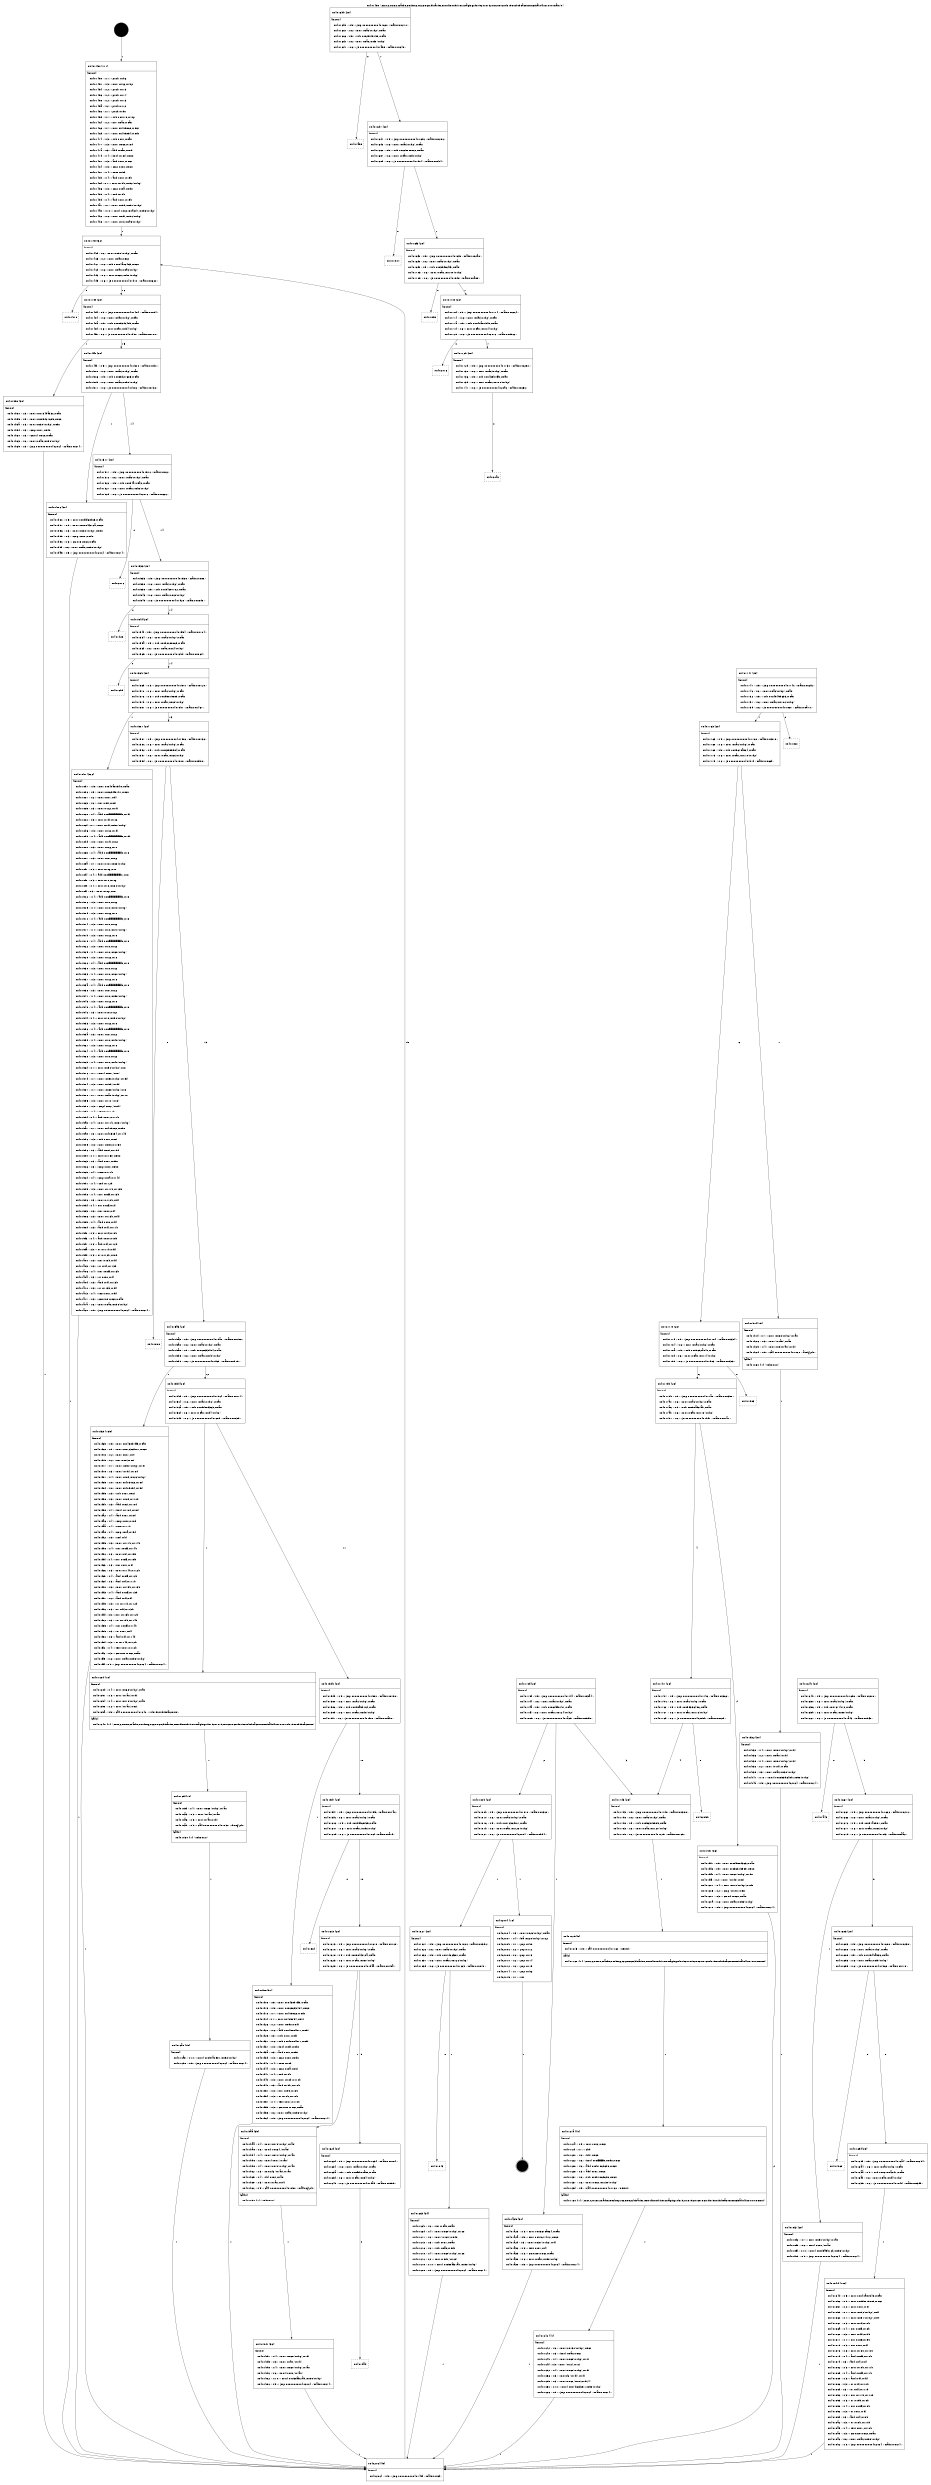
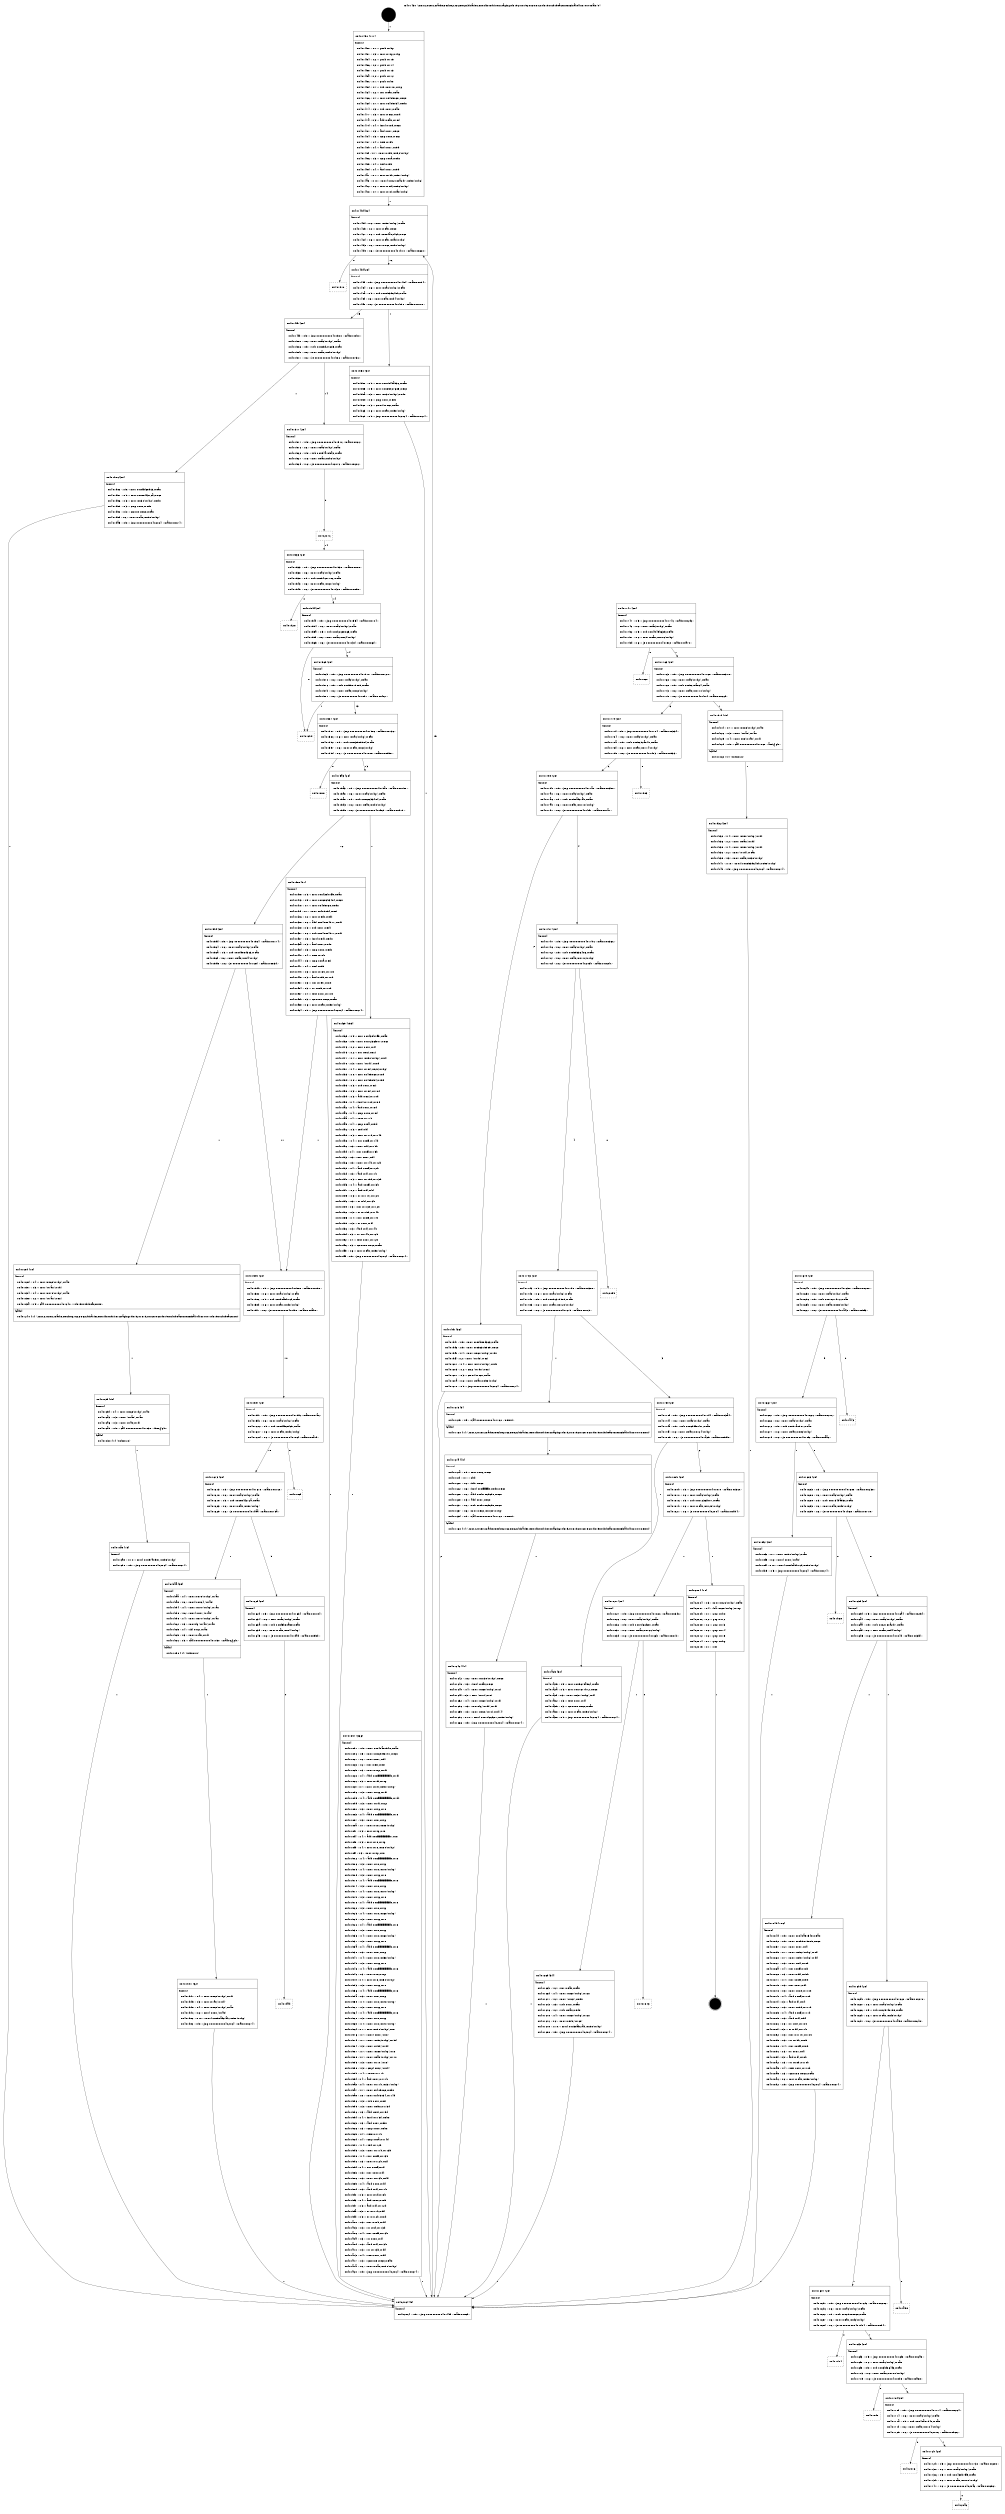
edge "0x401517 [28]" -> "0x401533 [28]": now "0x40207c" -> "0x401533 [28]"
edge "0x40156b [28]" -> "0x4018b7 [366]": now "0x40156b [28]" -> "0x401cbd"
edge "0x4017ef [28]" -> "0x4017d3 [28]": reversed
edge "0x40169f [28]" -> "0x4016bb [28]": added, label "7"
edge "0x4015db [28]" -> "0x401f0e [91]": reversed
